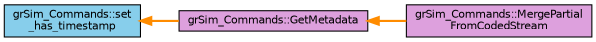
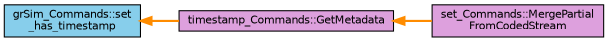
node "grSim_Commands::GetMetadata": label "grSim_Commands::GetMetadata" -> "timestamp_Commands::GetMetadata"
node "grSim_Commands::MergePartial FromCodedStream": label "grSim_Commands::MergePartial FromCodedStream" -> "set_Commands::MergePartial FromCodedStream"
